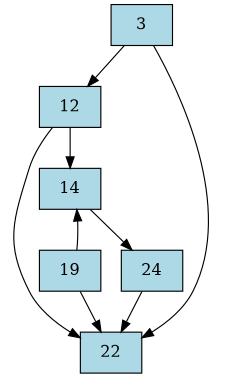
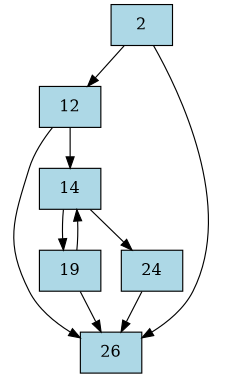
node "3": label "3" -> "2"
edge "14" -> "19": added
node "22": label "22" -> "26"
